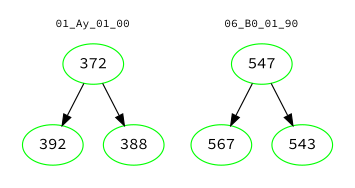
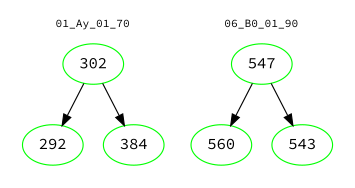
cluster "01_Ay_01_00": label "01_Ay_01_00" -> "01_Ay_01_70"
node "372": label "372" -> "302"
node "392": label "392" -> "292"
node "388": label "388" -> "384"
node "567": label "567" -> "560"
